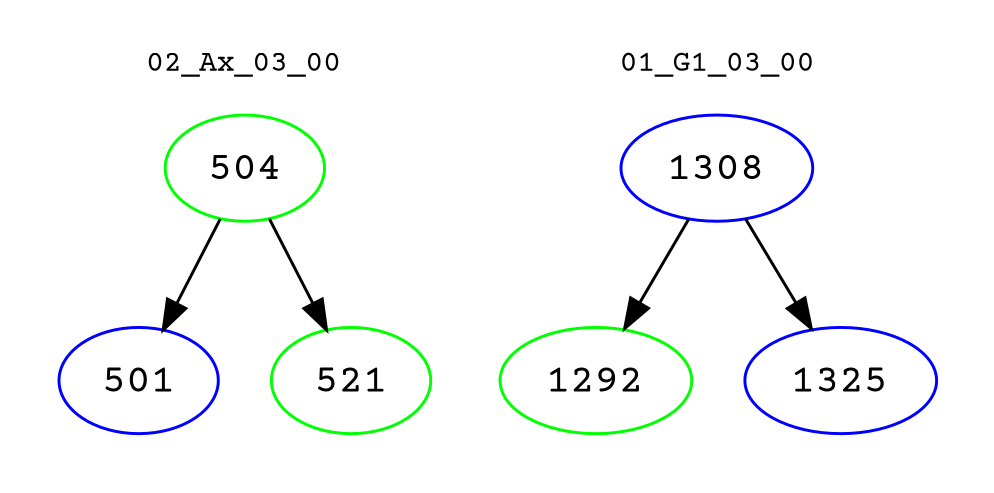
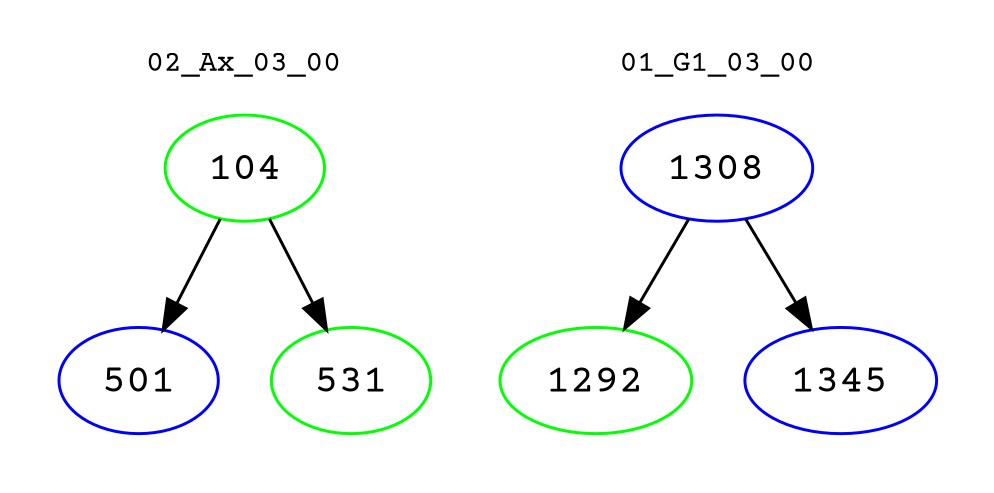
node "504": label "504" -> "104"
node "521": label "521" -> "531"
node "1325": label "1325" -> "1345"
